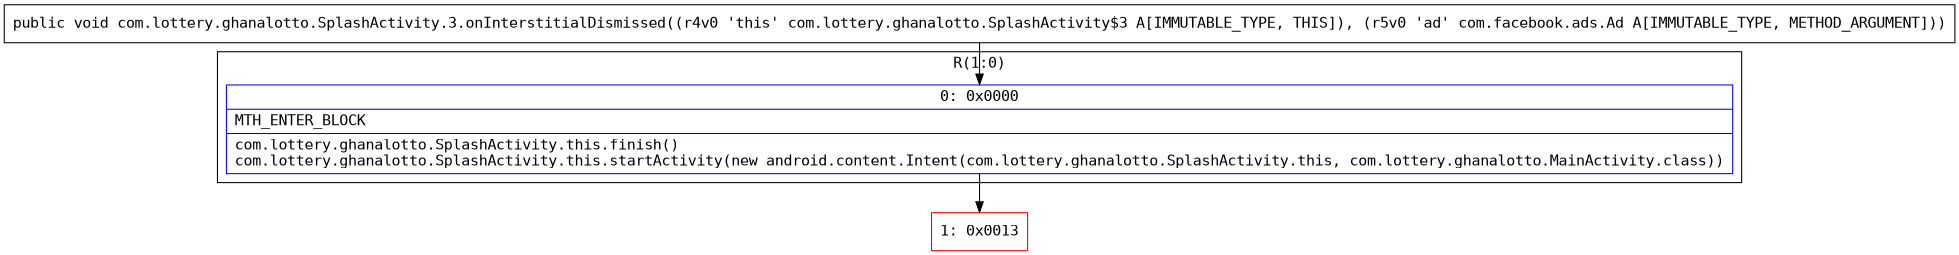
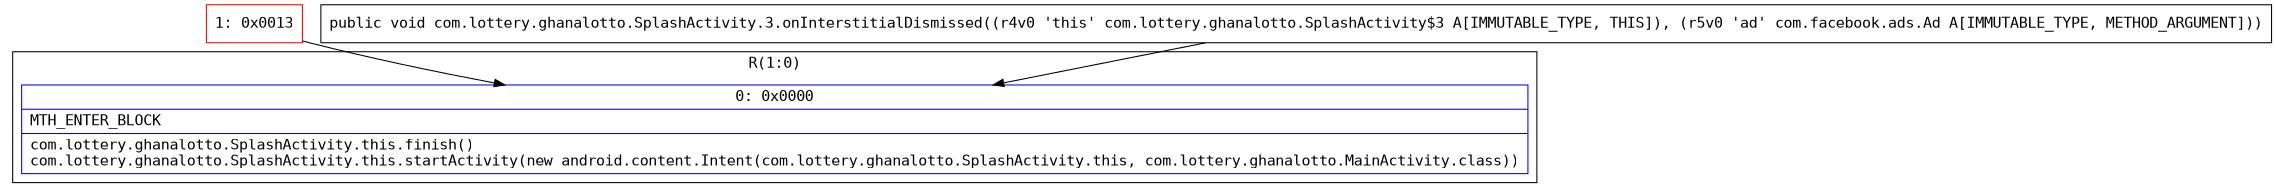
edge "0: 0x0000" -> "1: 0x0013": reversed
